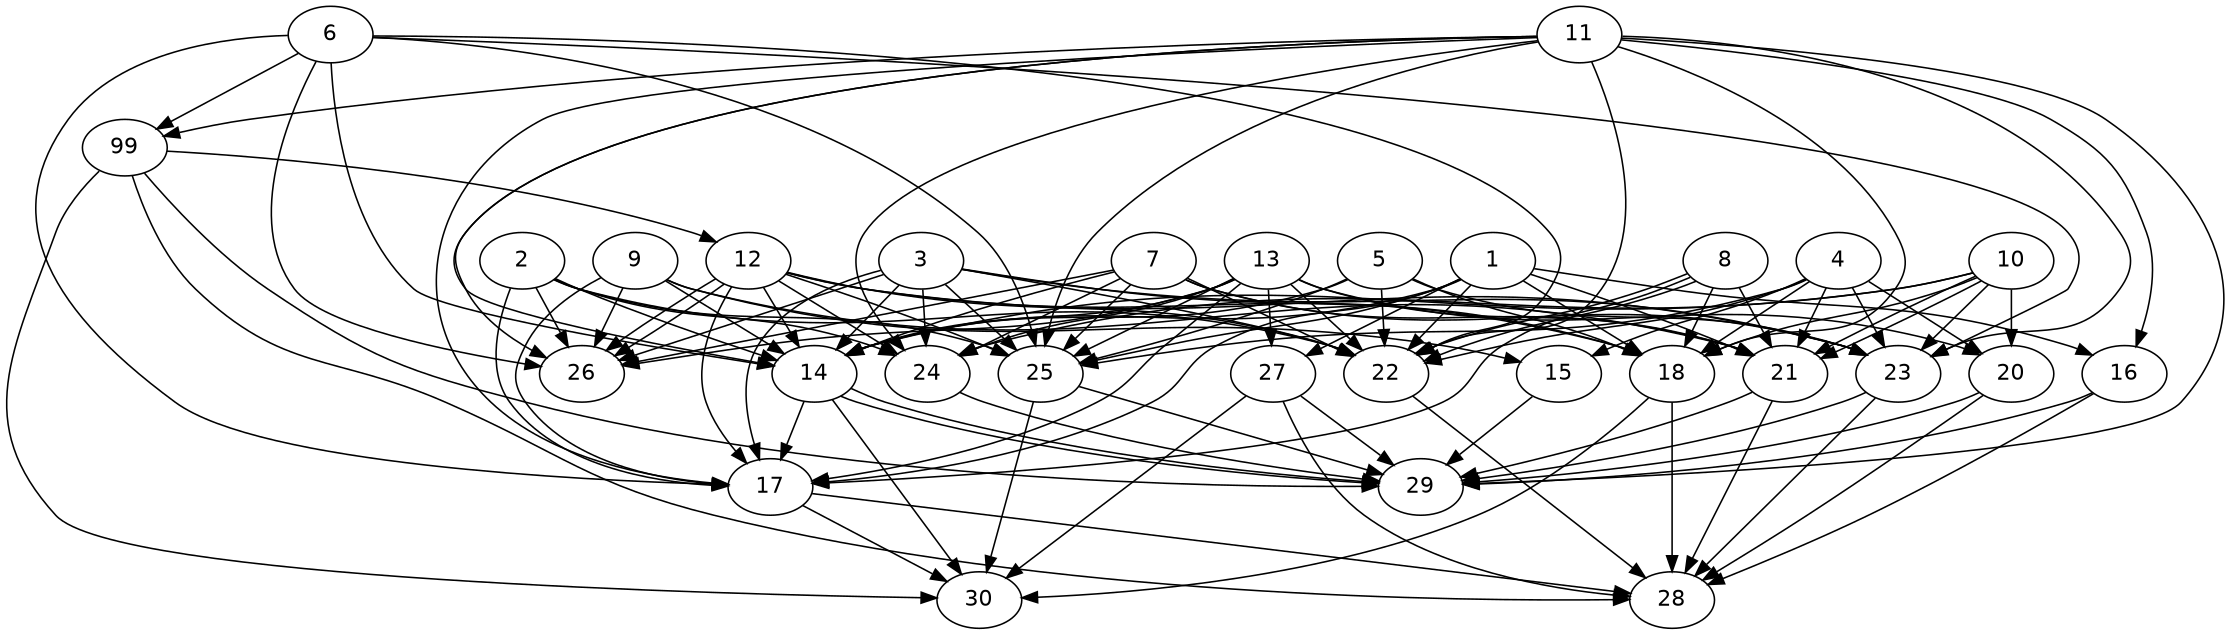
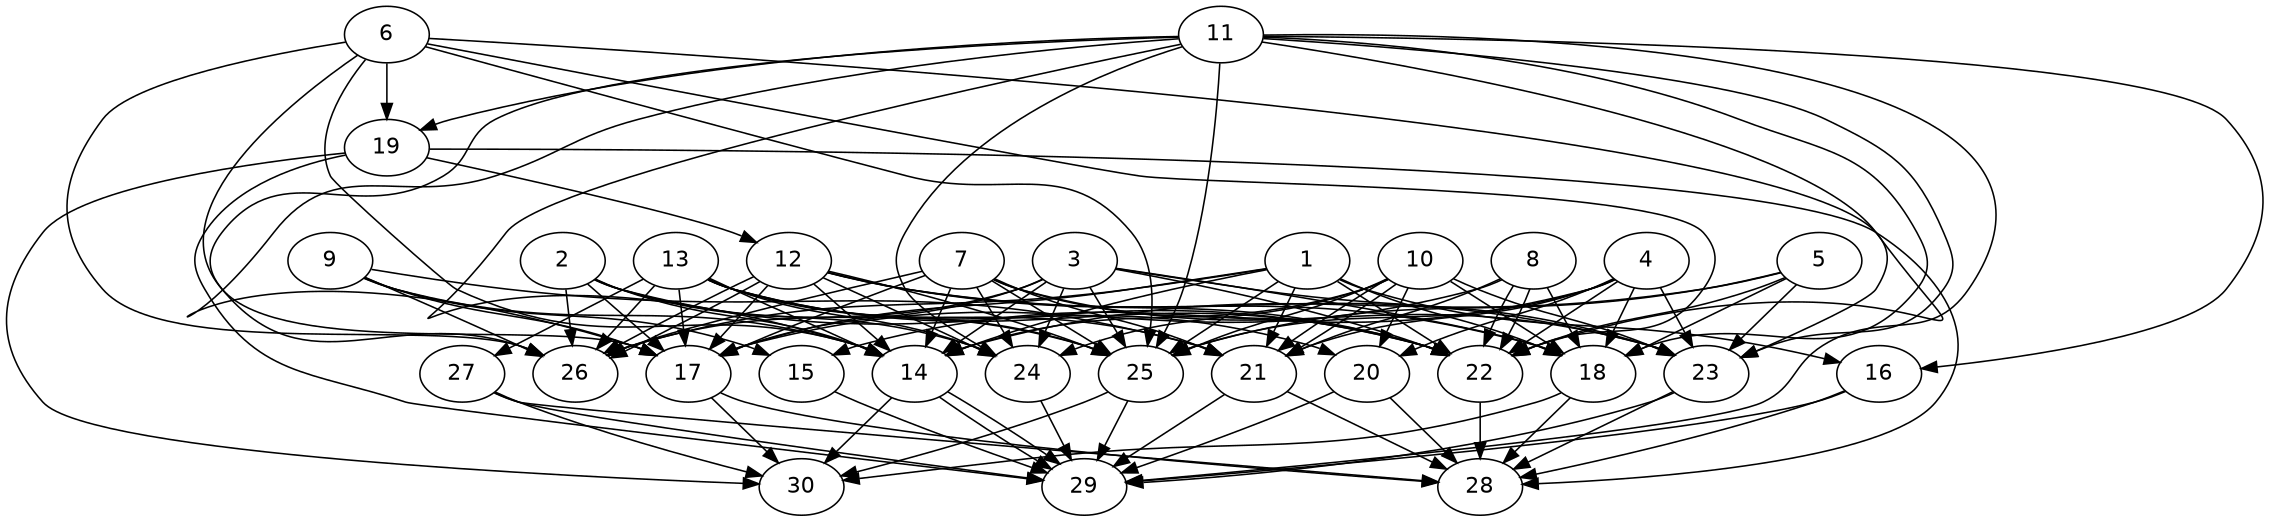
node "99": label "99" -> "19"
edge "1" -> "27": now "1" -> "26"
edge "10" -> "25": added
edge "14" -> "17": now "7" -> "17"
